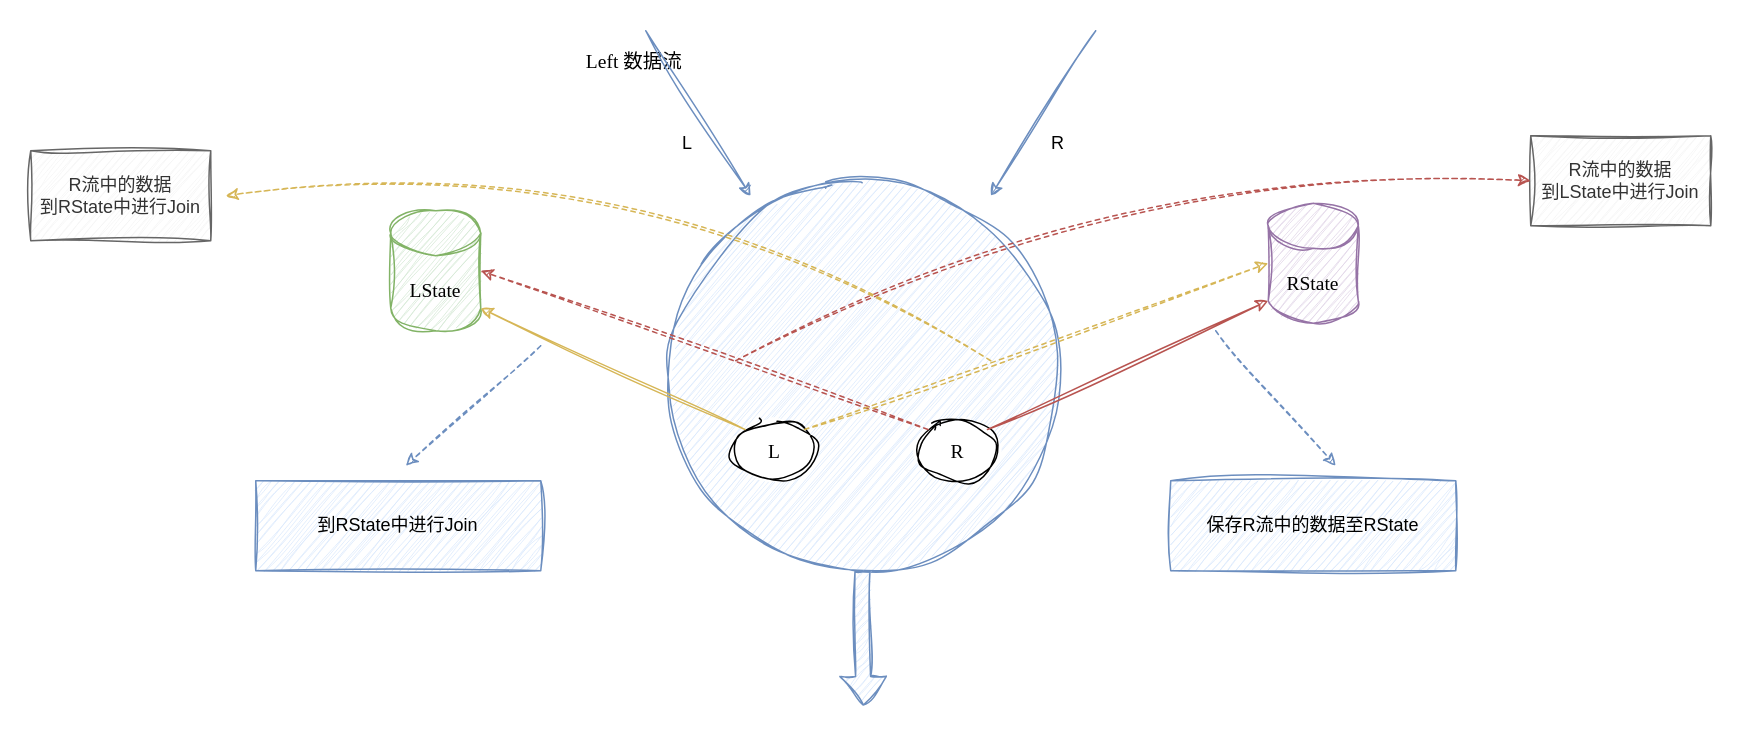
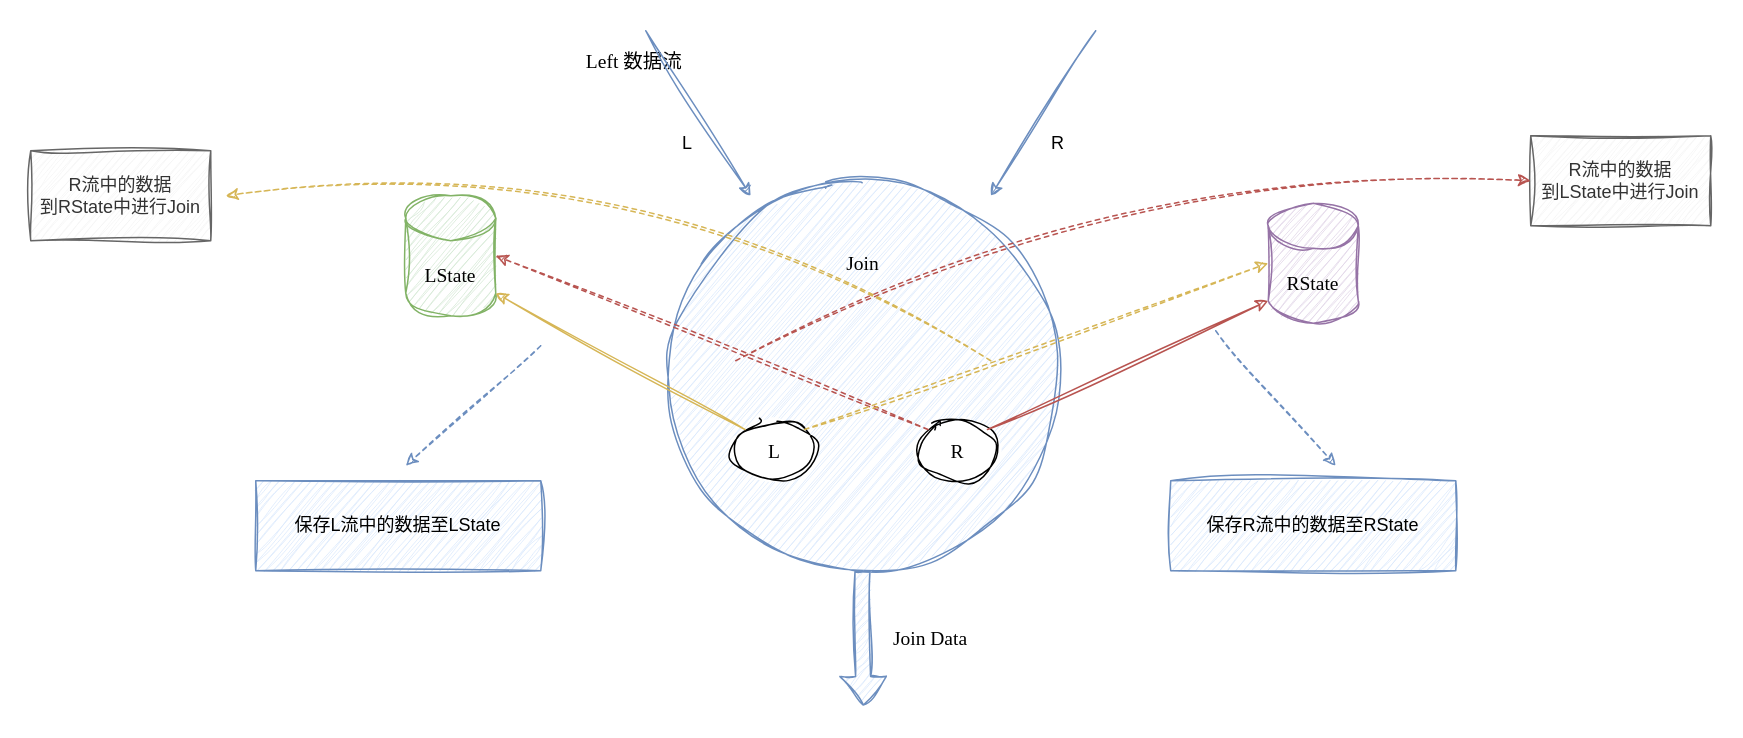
node "Join": added
node "LState": moved (436, 271) -> (451, 256)
node "到RState中进行Join": label "到RState中进行Join" -> "保存L流中的数据至LState"
node "Join Data": added
